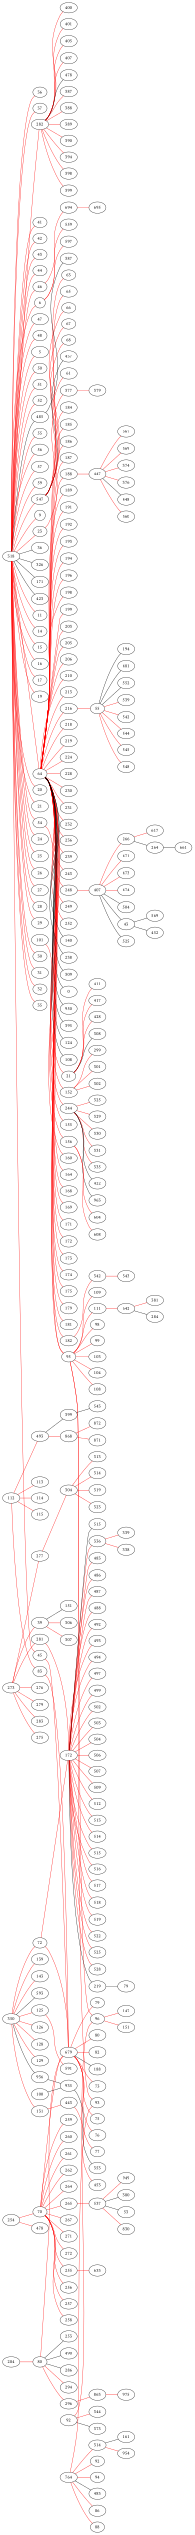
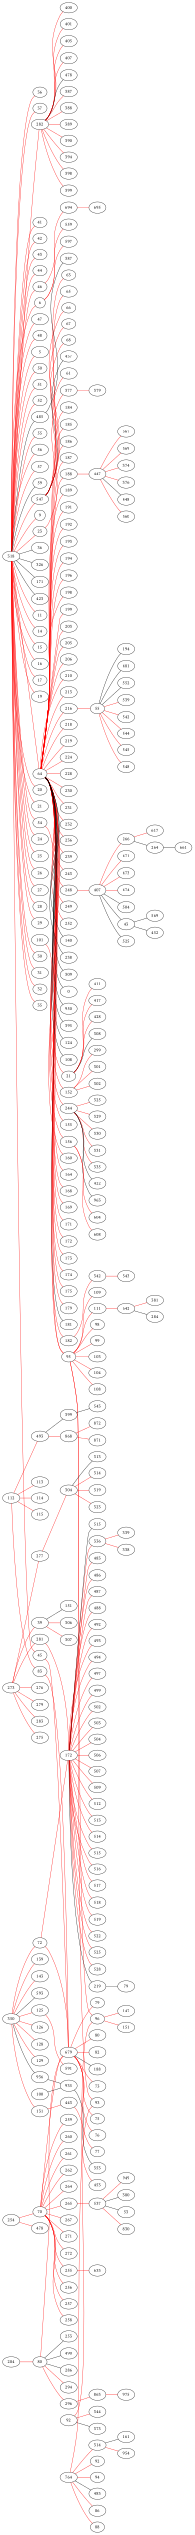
edge "59" -- "318": color red -> black
edge "64" -- "181": color red -> black
edge "313" -- "304": color red -> black
